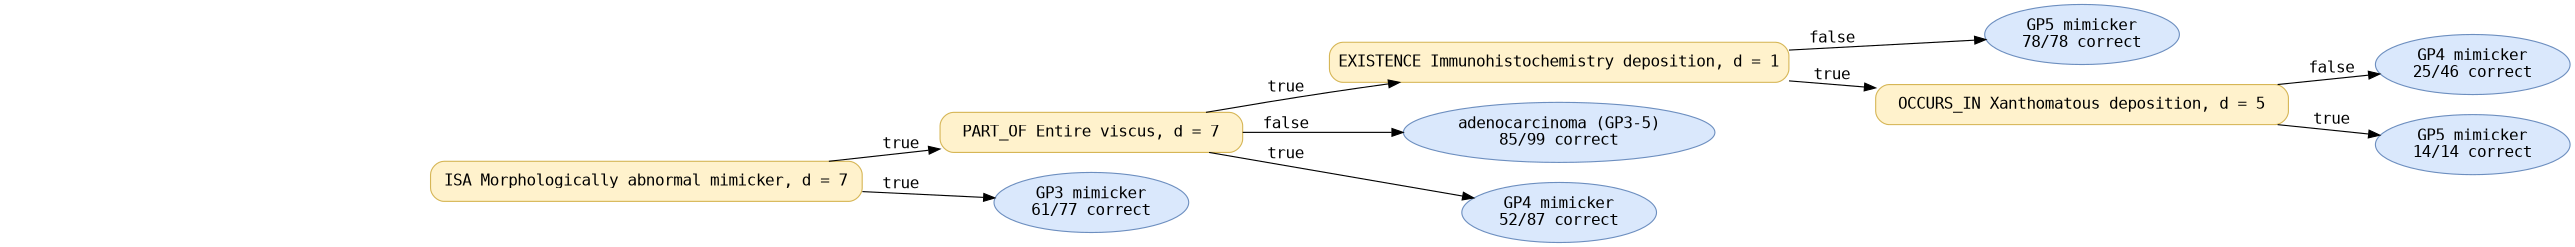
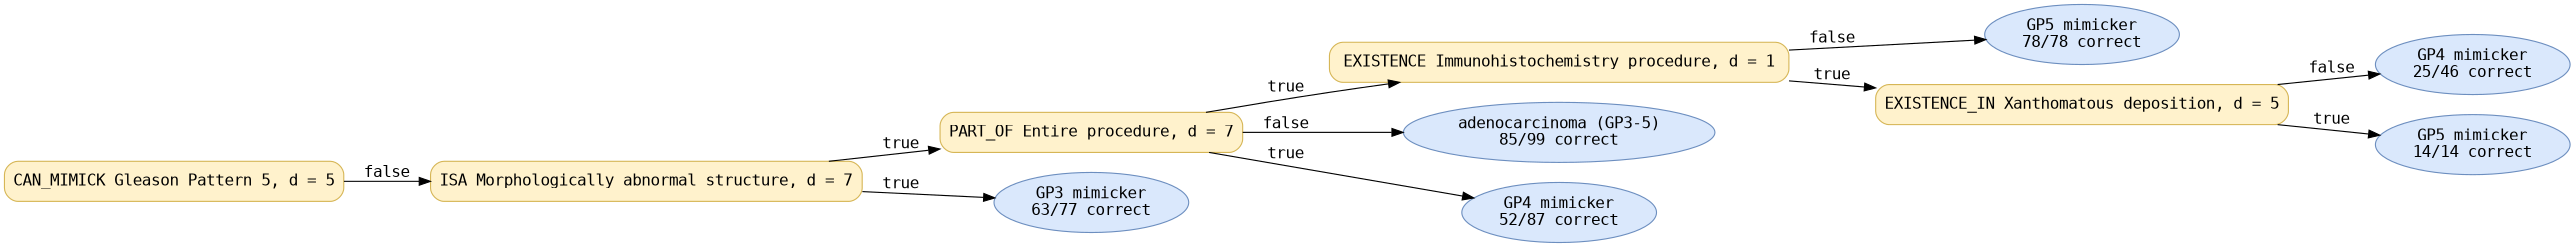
node "EXISTENCE Immunohistochemistry deposition, d = 1": label "EXISTENCE Immunohistochemistry deposition, d = 1" -> "EXISTENCE Immunohistochemistry procedure, d = 1"
node "OCCURS_IN Xanthomatous deposition, d = 5": label "OCCURS_IN Xanthomatous deposition, d = 5" -> "EXISTENCE_IN Xanthomatous deposition, d = 5"
node "PART_OF Entire viscus, d = 7": label "PART_OF Entire viscus, d = 7" -> "PART_OF Entire procedure, d = 7"
node "CAN_MIMICK Gleason Pattern 5, d = 5": added
node "ISA Morphologically abnormal mimicker, d = 7": label "ISA Morphologically abnormal mimicker, d = 7" -> "ISA Morphologically abnormal structure, d = 7"
node "GP3 mimicker": text "61/77 correct" -> "63/77 correct"
